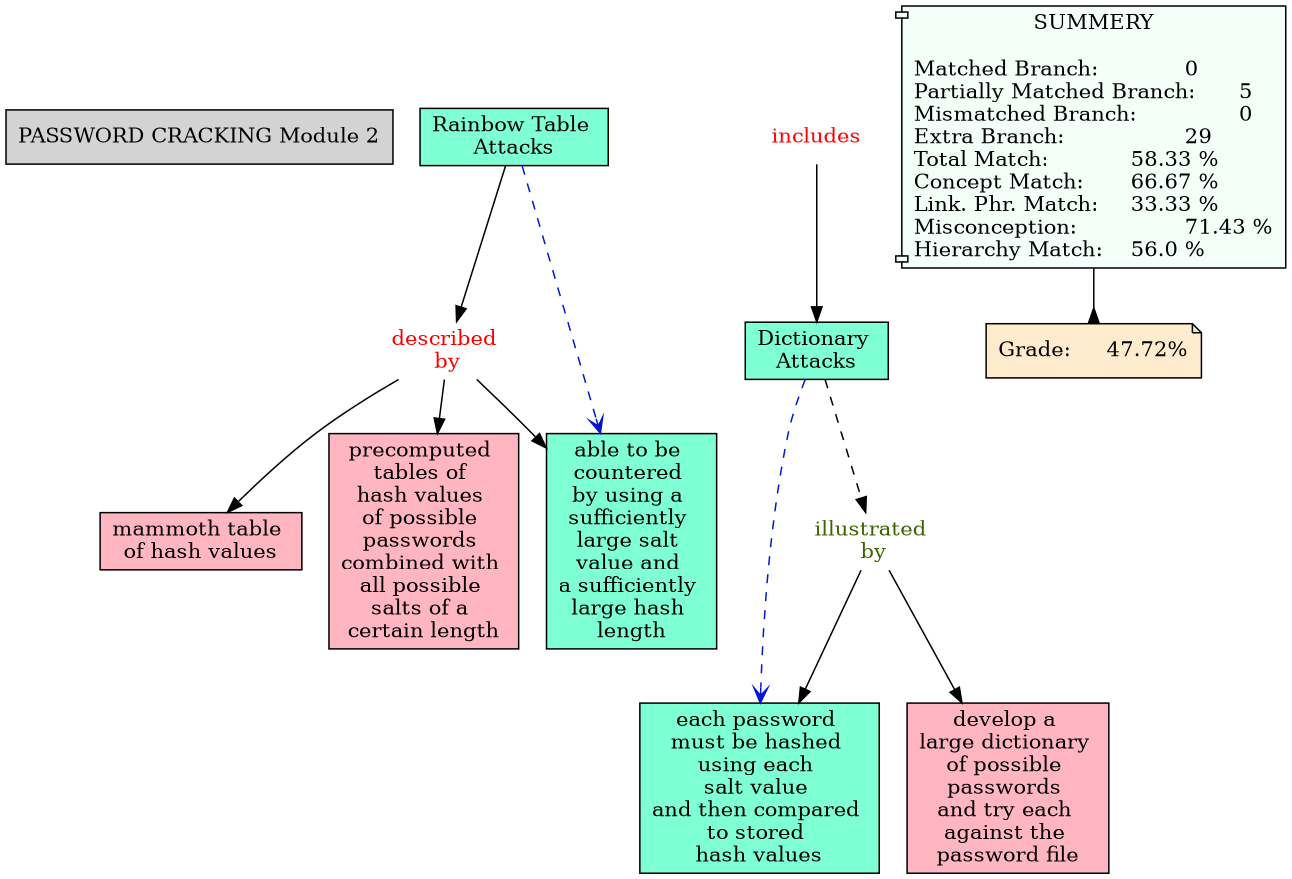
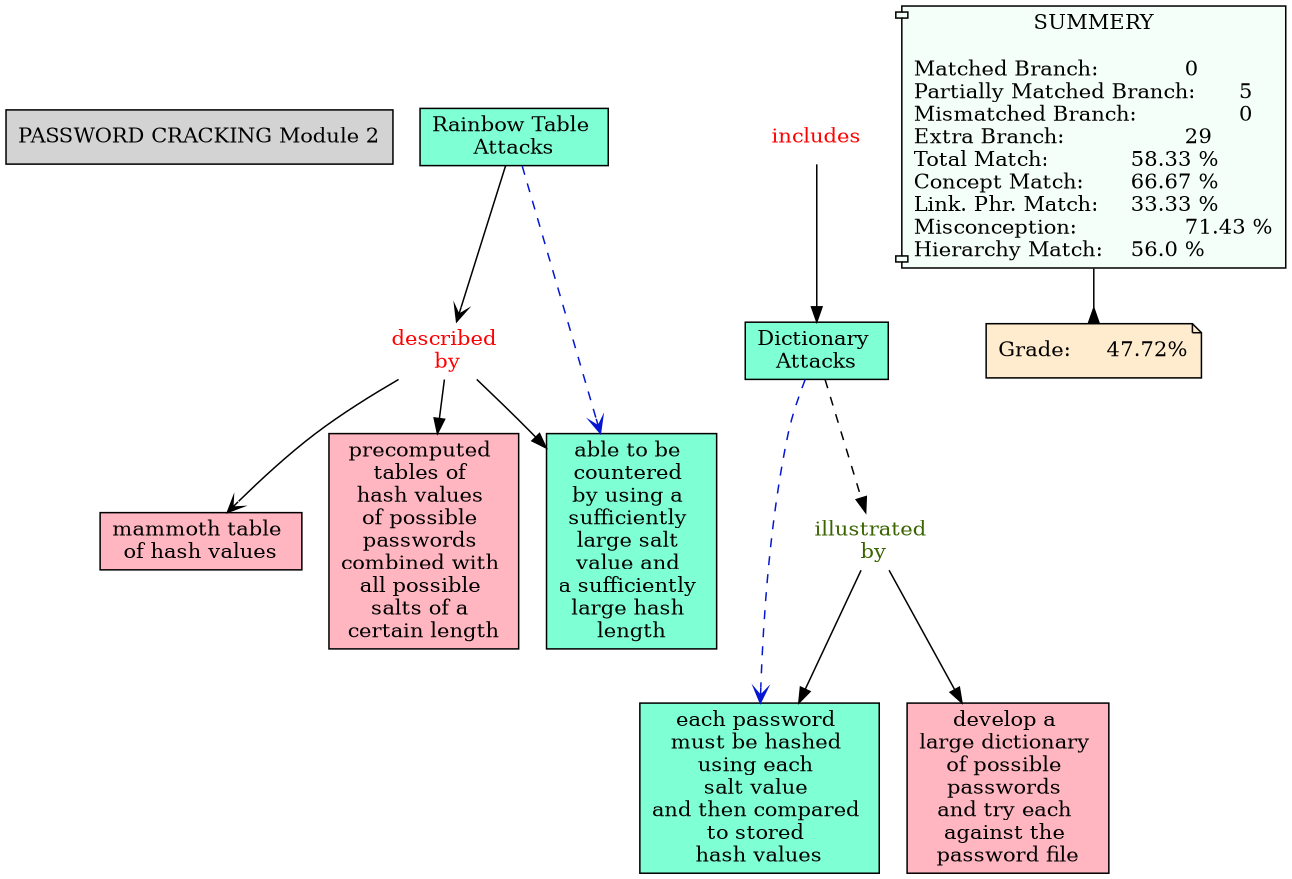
edge "Rainbow Table Attacks" -> "described by": arrowhead normal -> open
edge "described by" -> "mammoth table of hash values": arrowhead normal -> open
